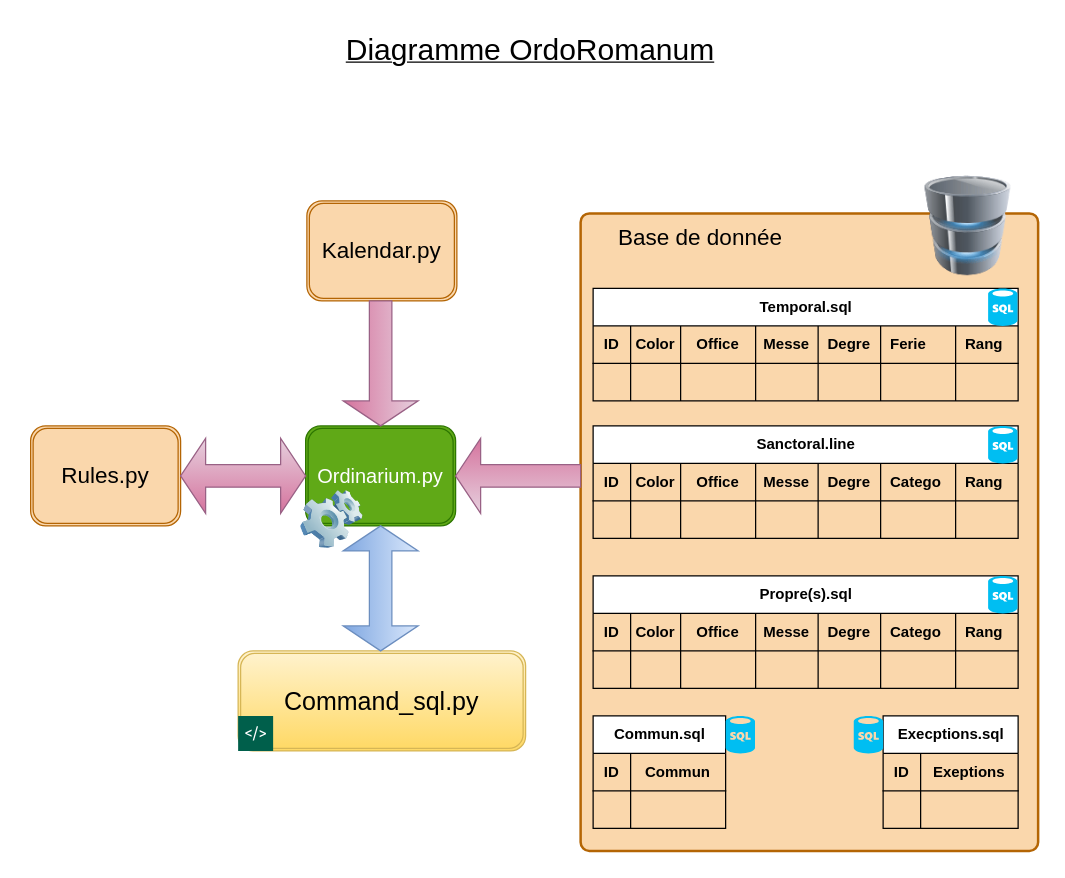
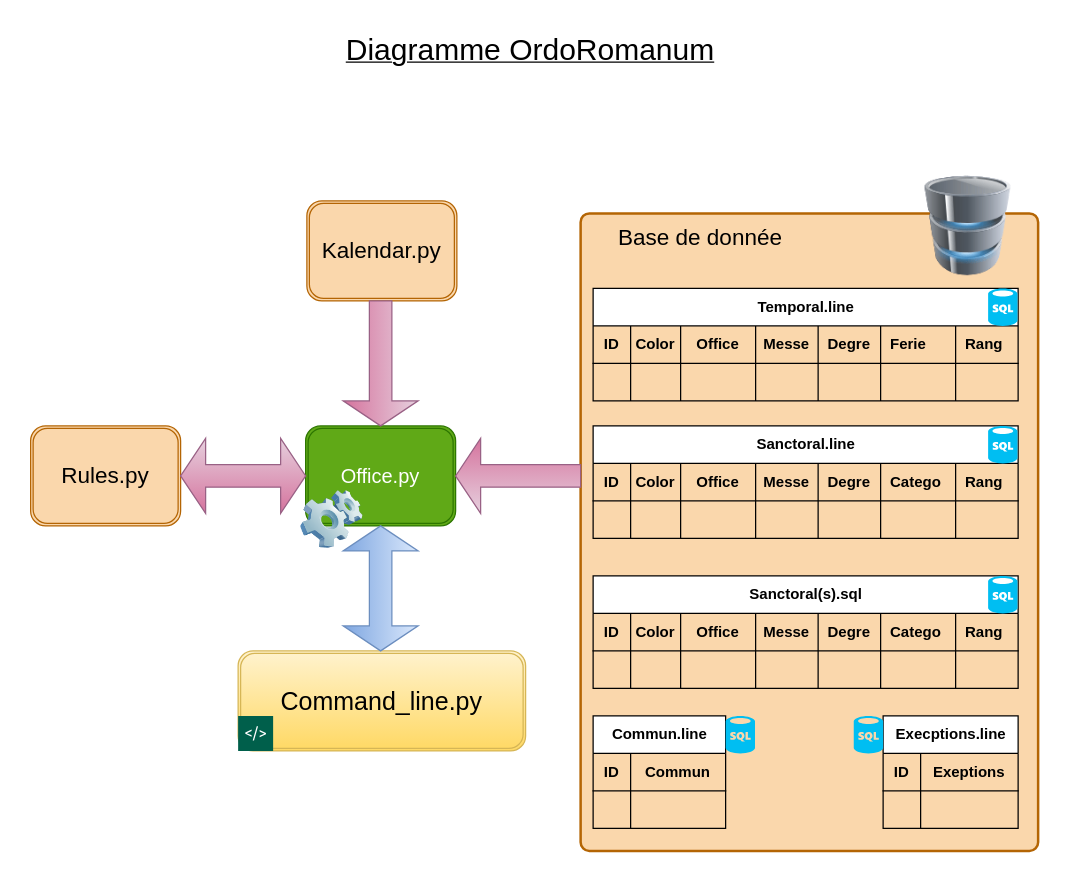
node "Temporal.sql": label "Temporal.sql" -> "Temporal.line"
node "Ordinarium.py": label "Ordinarium.py" -> "Office.py"
node "Propre(s).sql": label "Propre(s).sql" -> "Sanctoral(s).sql"
node "Command_sql.py": label "Command_sql.py" -> "Command_line.py"
node "Commun.sql": label "Commun.sql" -> "Commun.line"
node "Execptions.sql": label "Execptions.sql" -> "Execptions.line"
